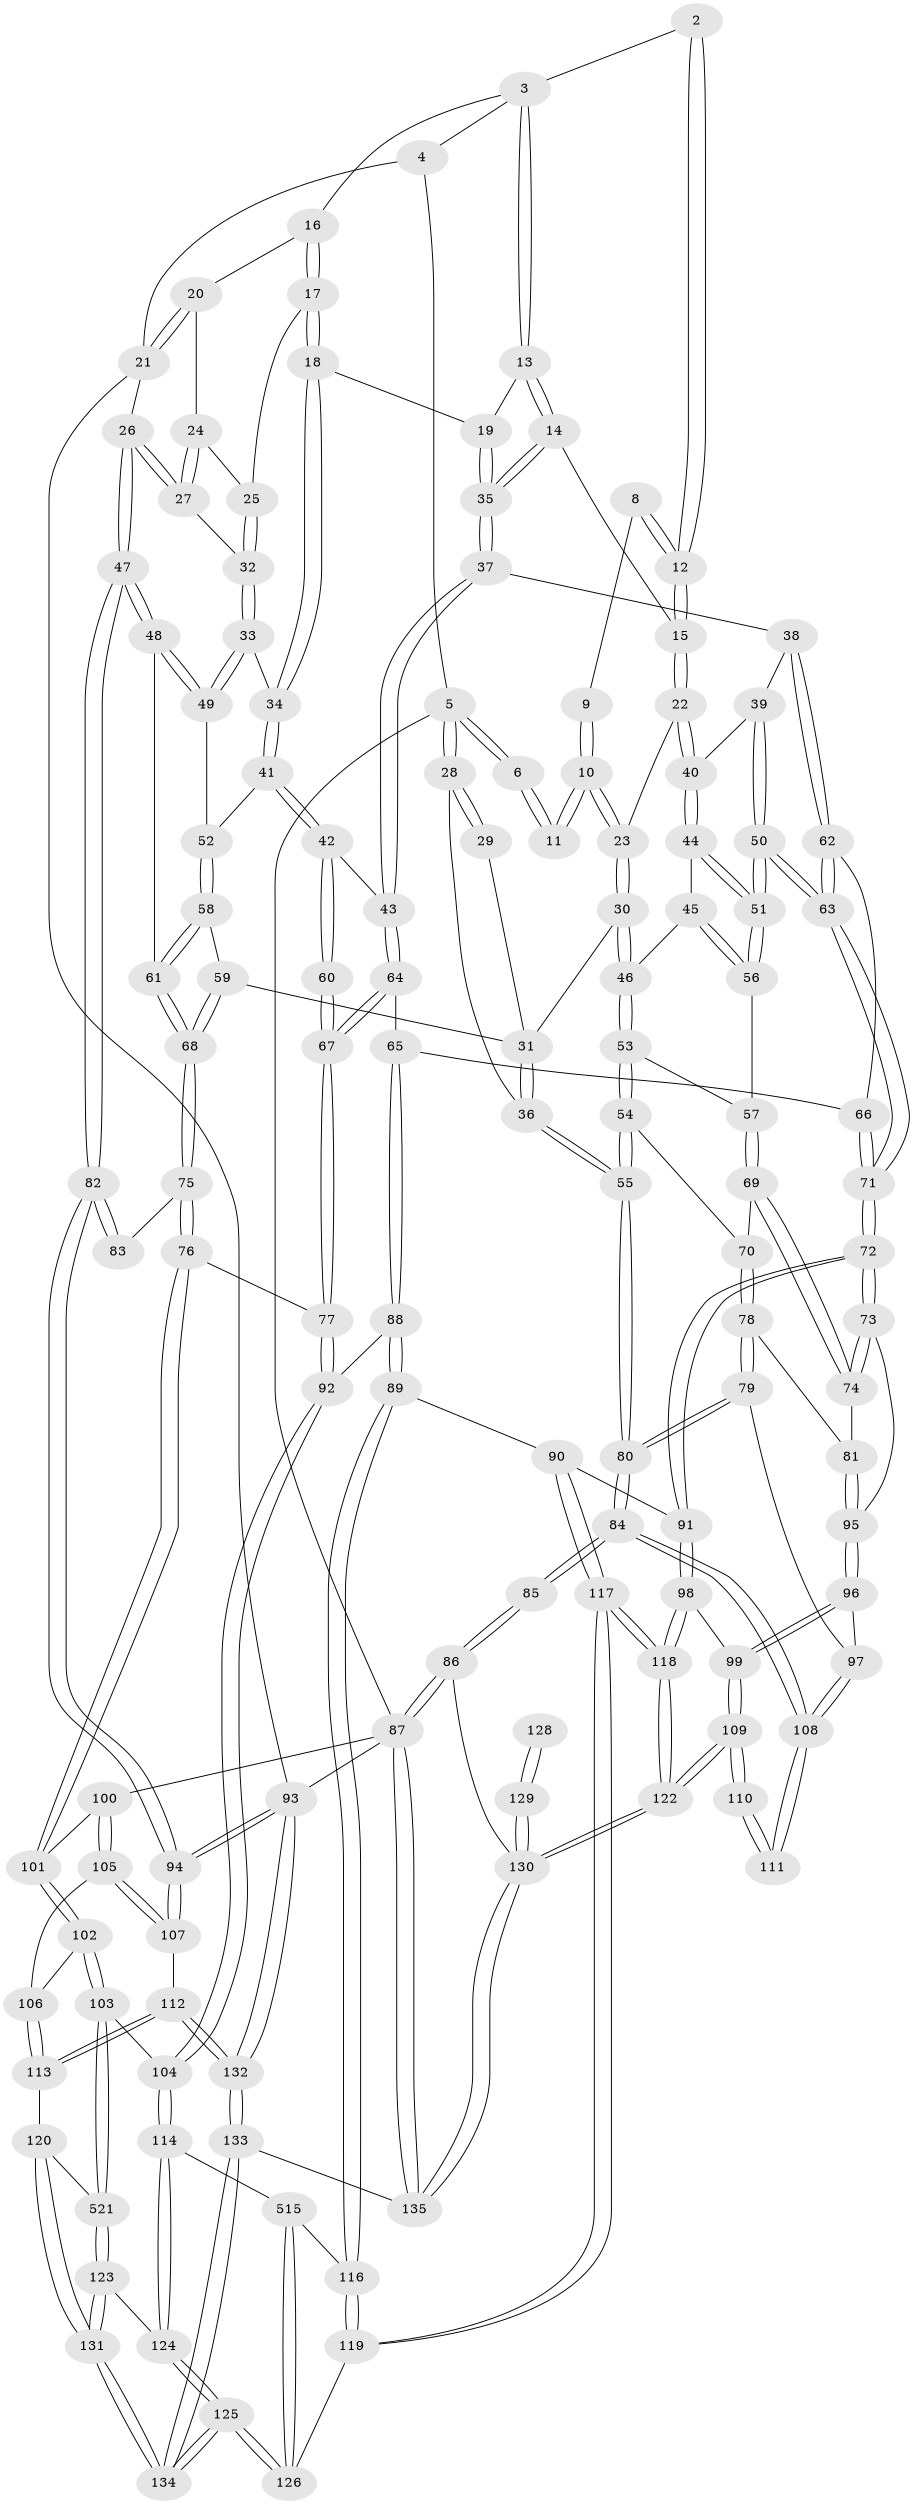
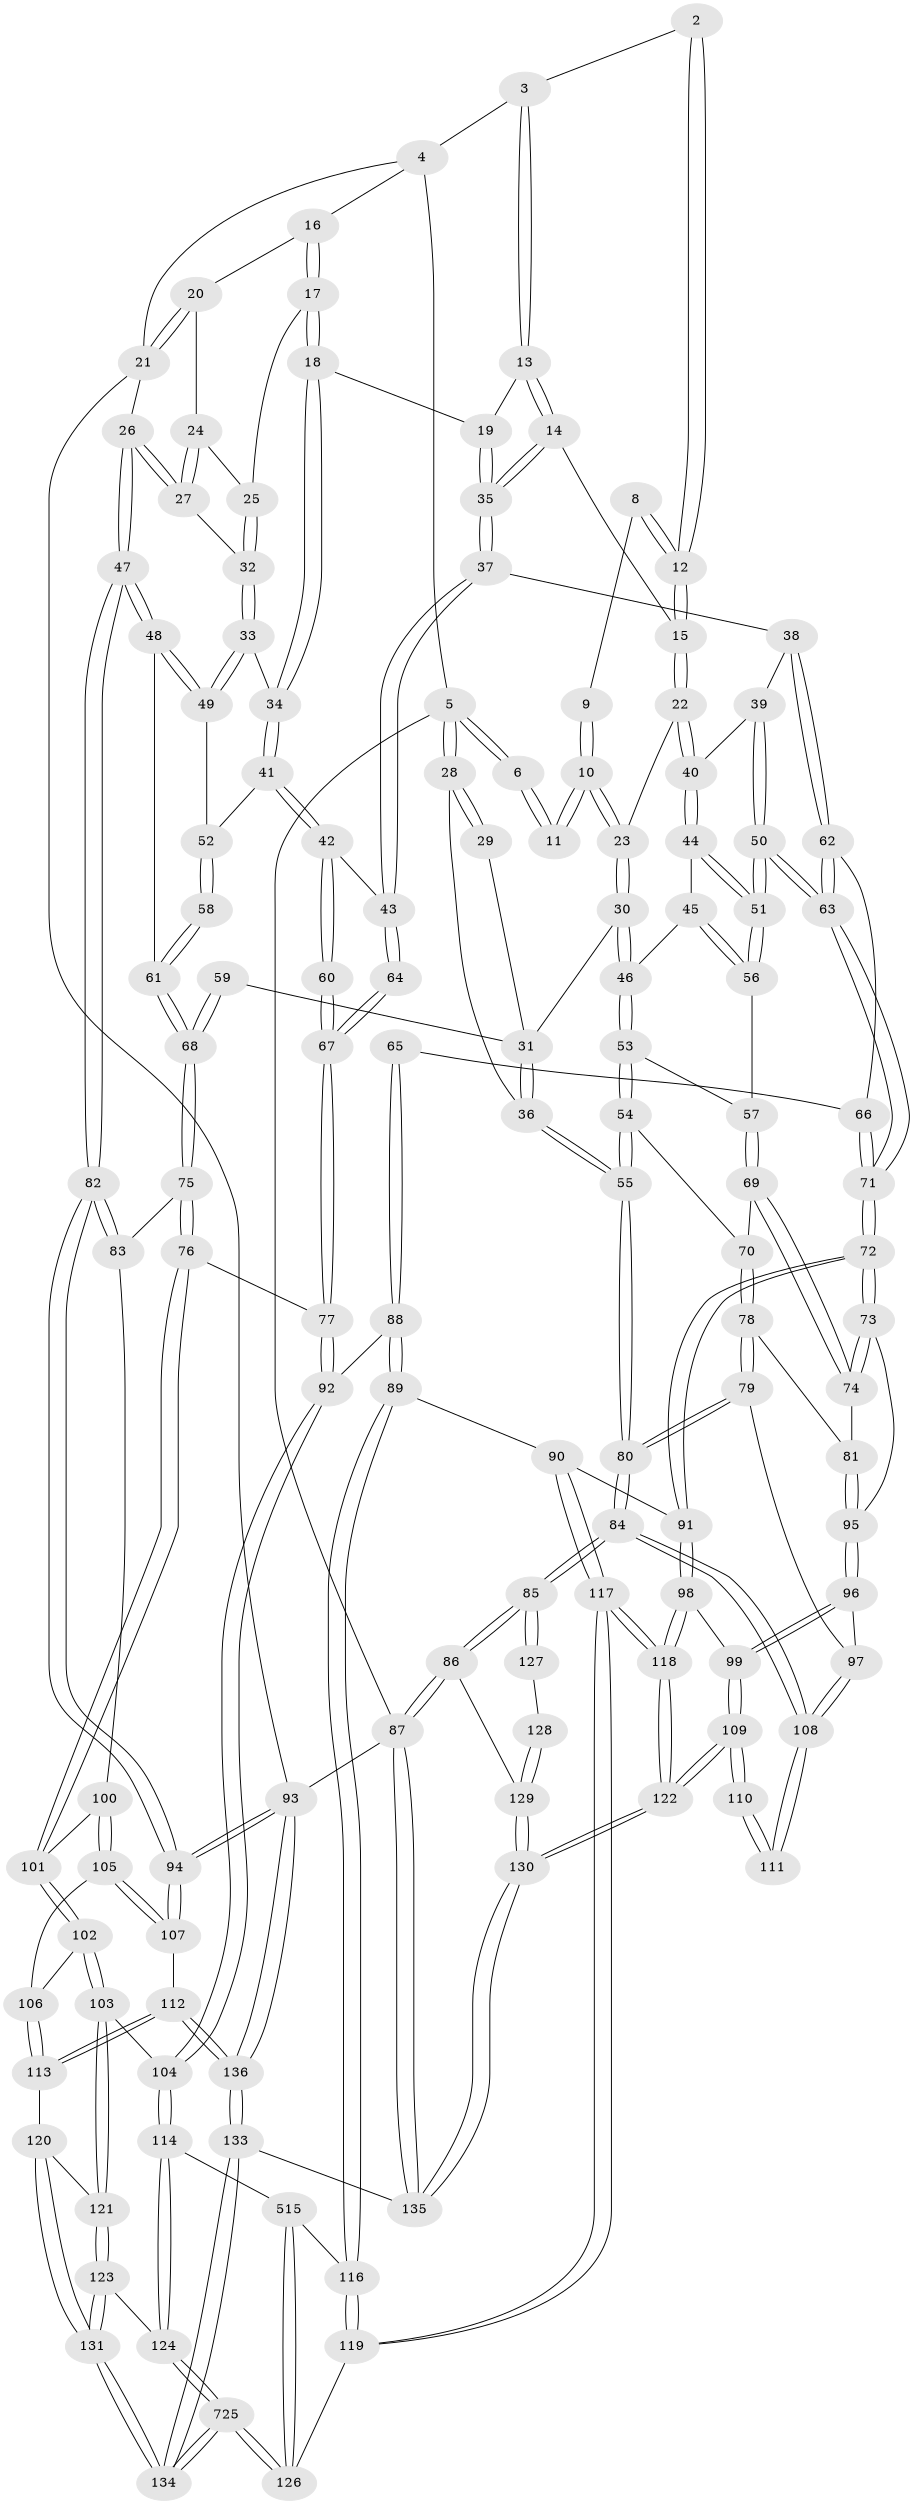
edge "3" -- "16": now "4" -- "16"
edge "58" -- "59": removed
edge "64" -- "65": removed
node "127": added
edge "87" -- "100": now "83" -- "100"
edge "86" -- "130": now "86" -- "129"
node "132": label "132" -> "136"
node "521": label "521" -> "121"
node "125": label "125" -> "725"
